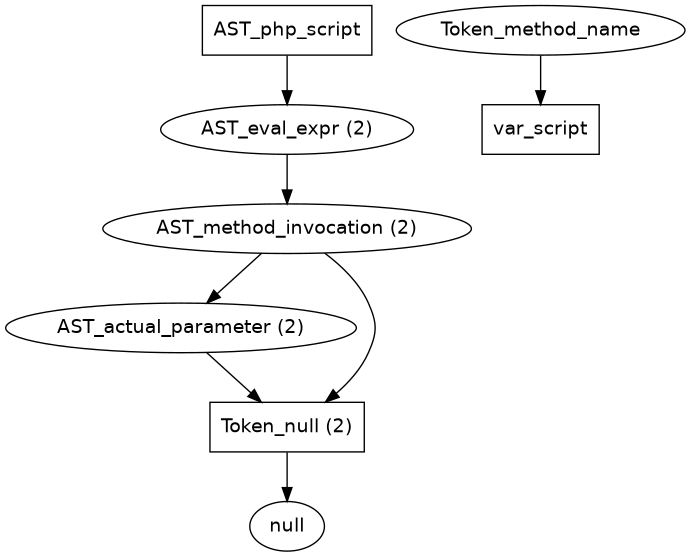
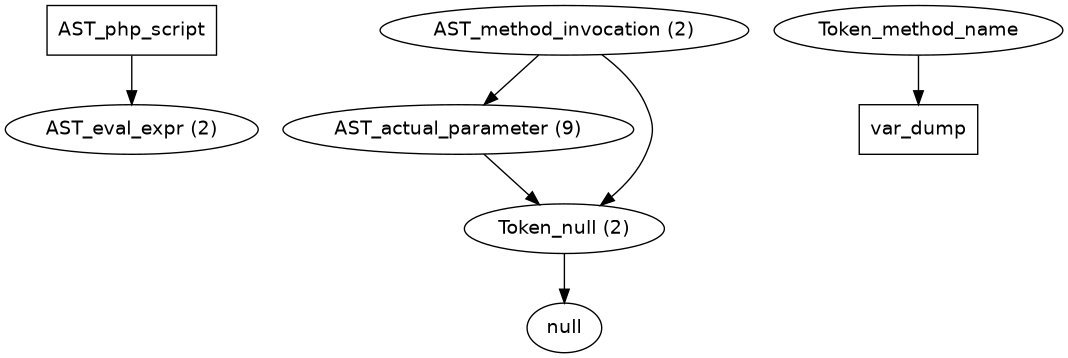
node "var_script": label "var_script" -> "var_dump"
edge "AST_eval_expr (2)" -> "AST_method_invocation (2)": removed
node "AST_actual_parameter (2)": label "AST_actual_parameter (2)" -> "AST_actual_parameter (9)"
node "Token_null (2)": shape box -> ellipse
